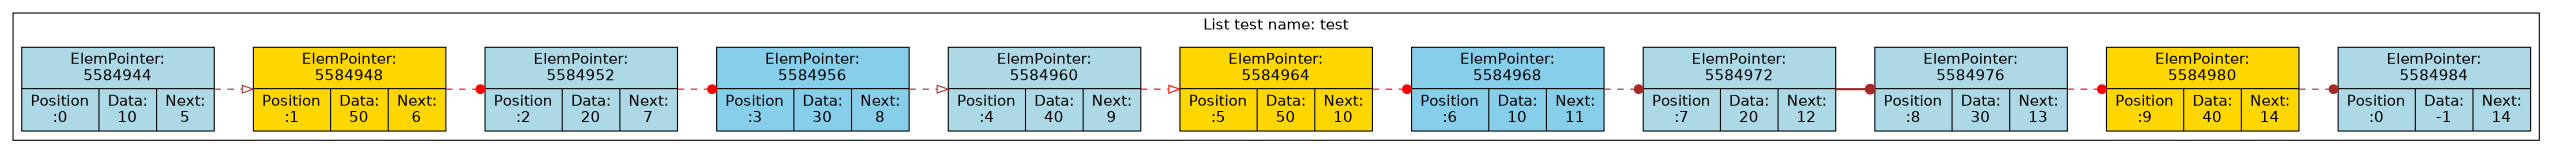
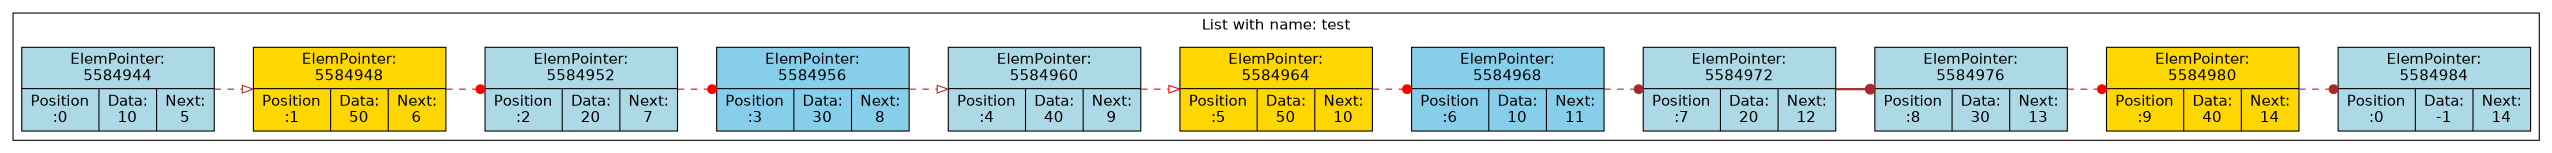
cluster "List test name: test": label "List test name: test" -> "List with name: test"
